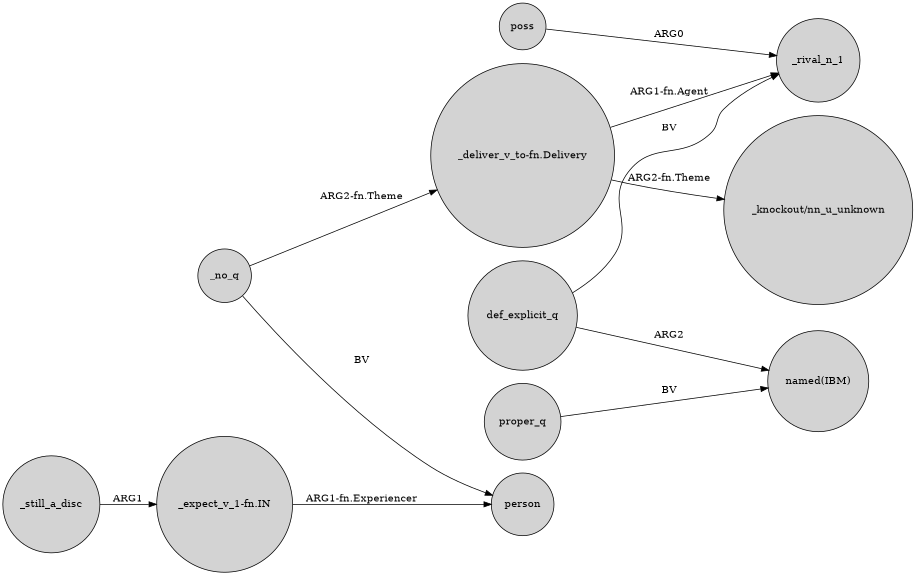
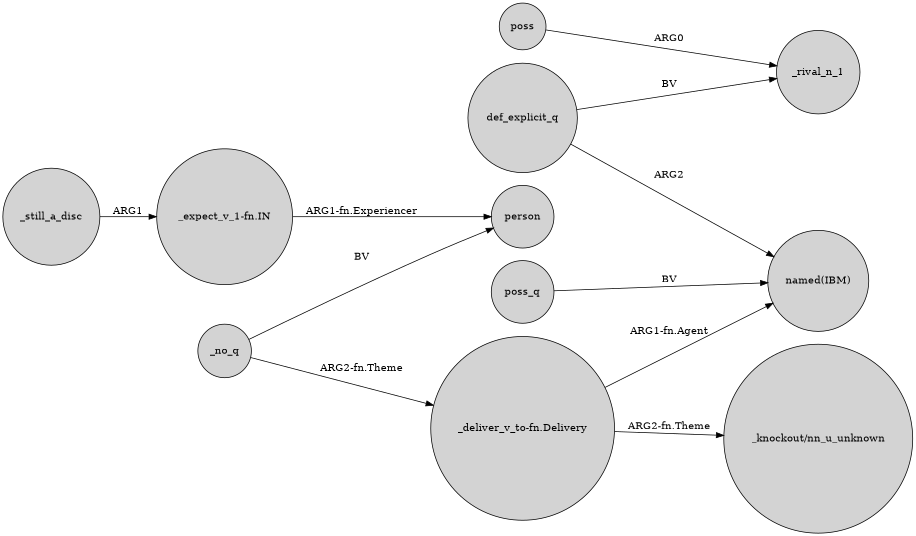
edge "_deliver_v_to-fn.Delivery" -> "_rival_n_1": now "_deliver_v_to-fn.Delivery" -> "named(IBM)"
node "proper_q": label "proper_q" -> "poss_q"
